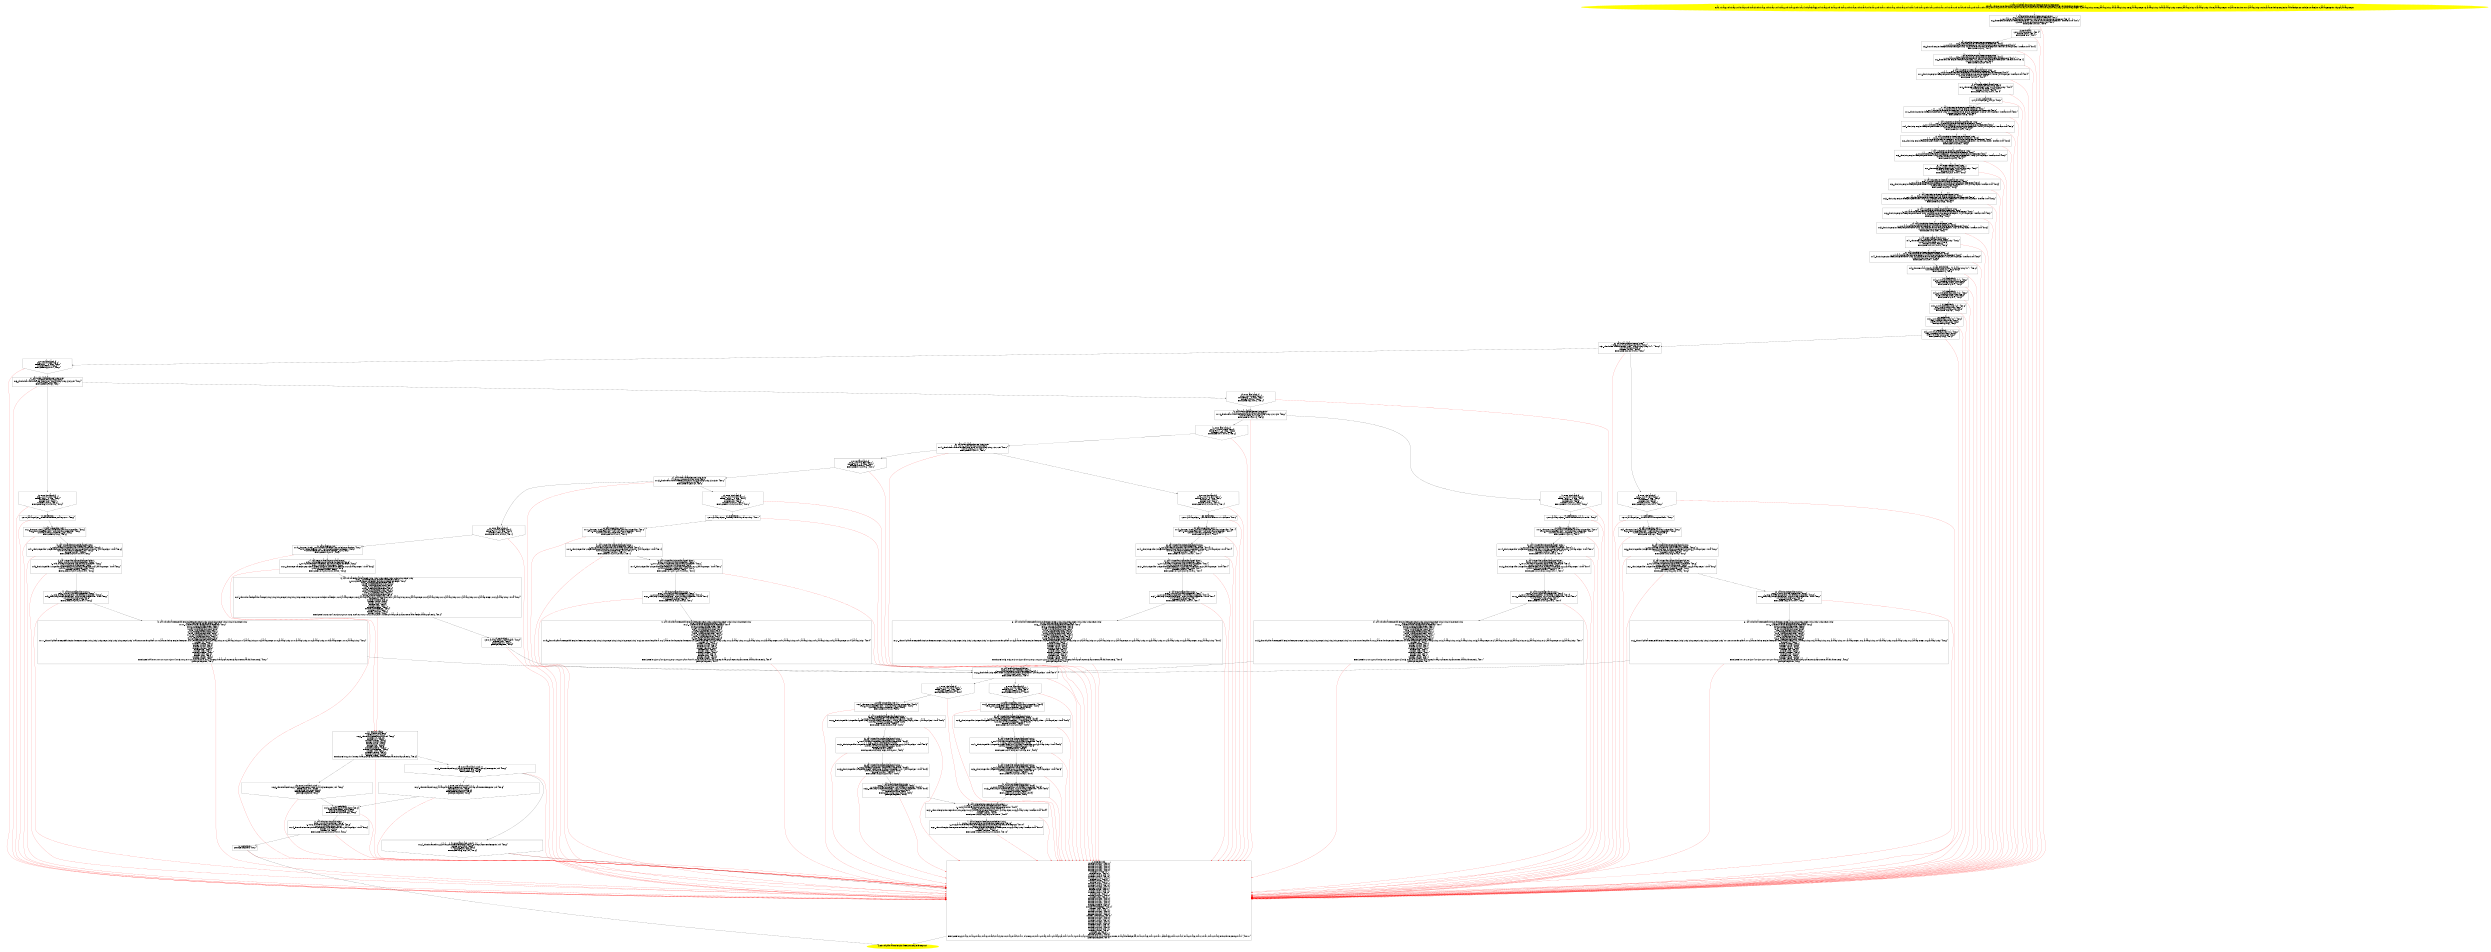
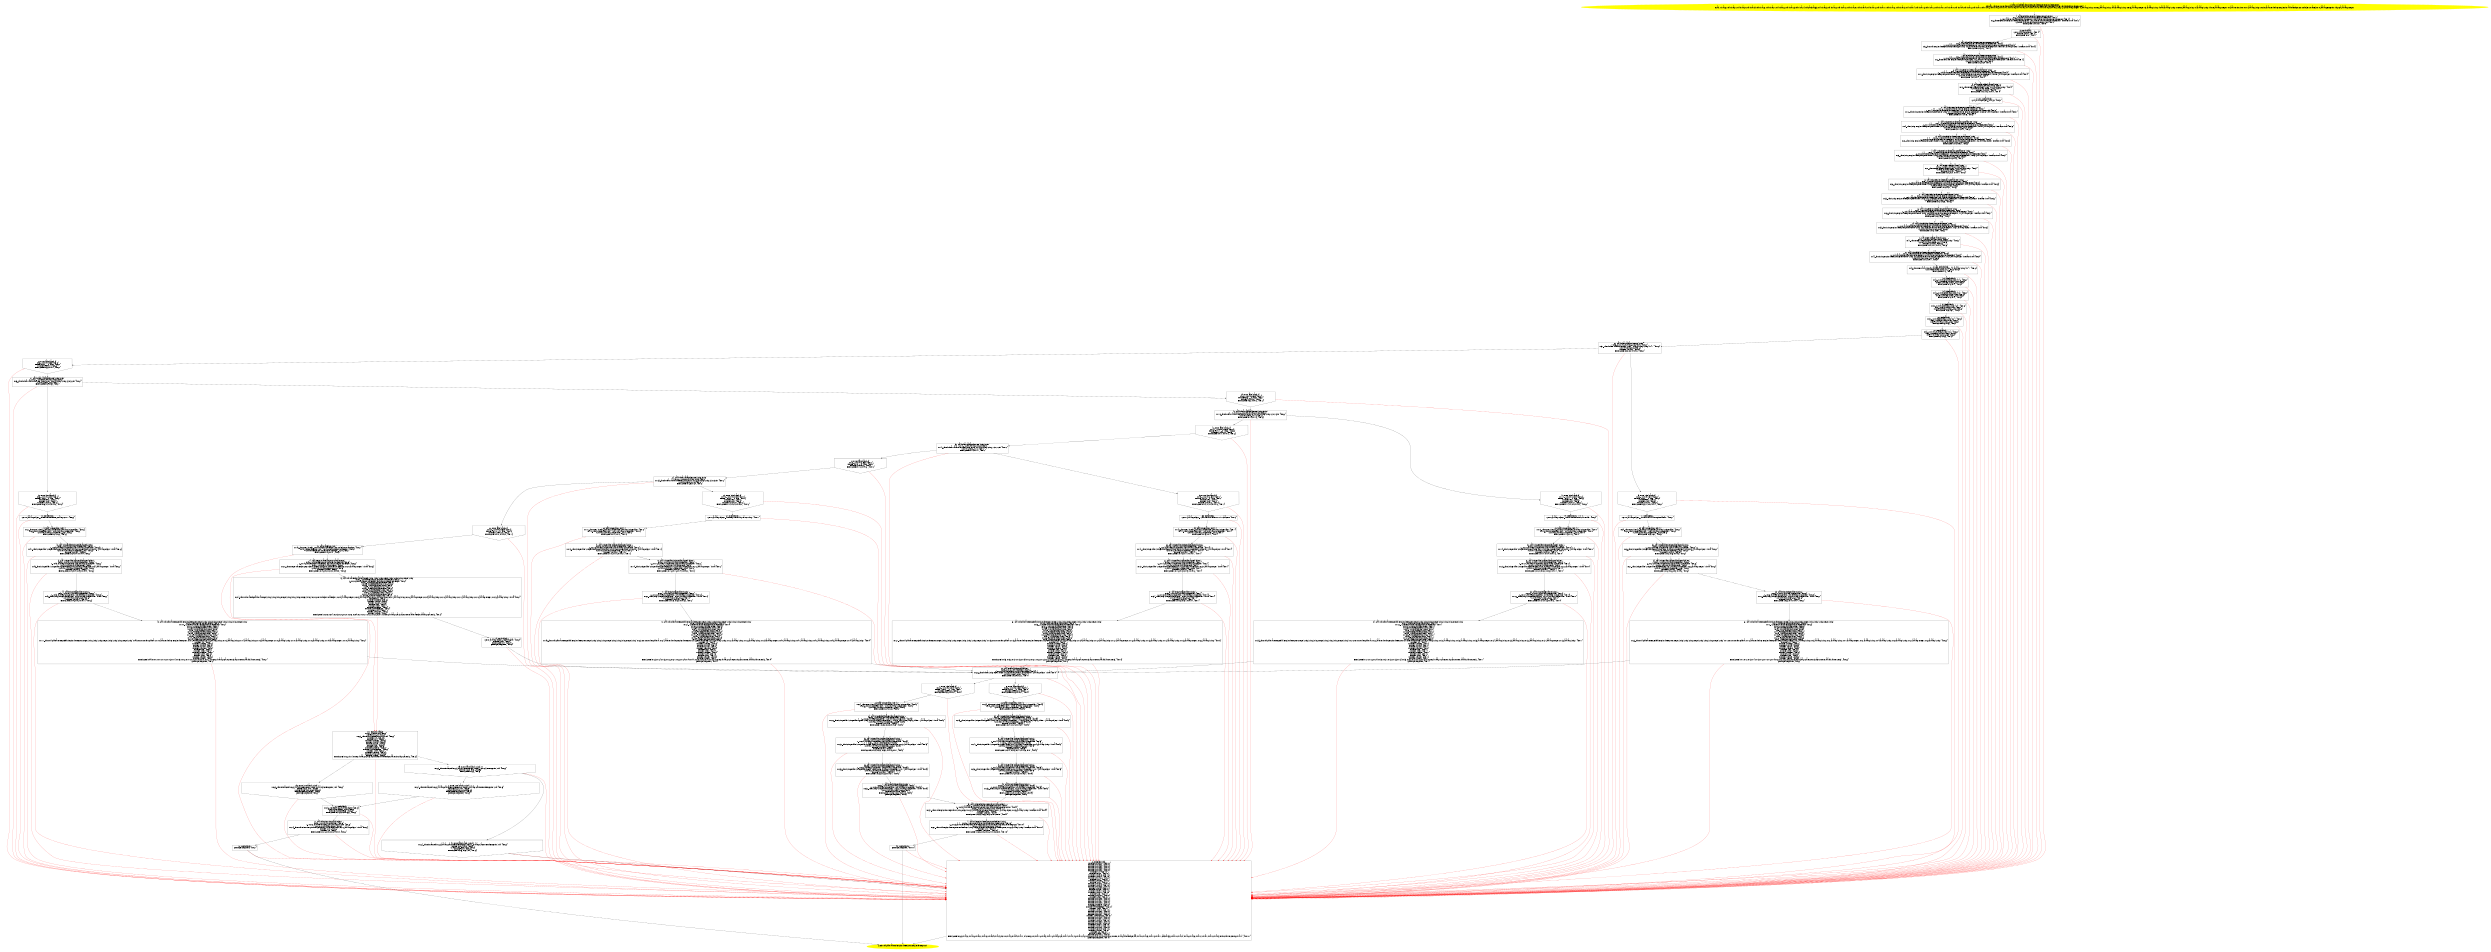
node "95:  method_body APPLY_ABSTRACTION; [line 101]": added
